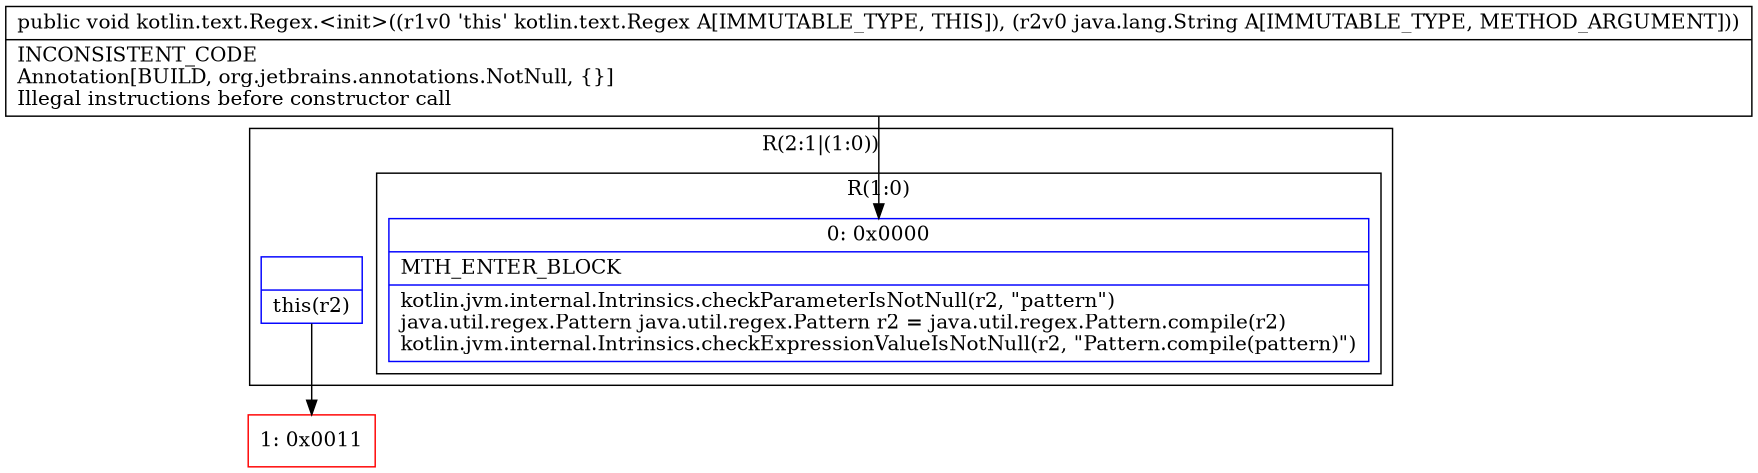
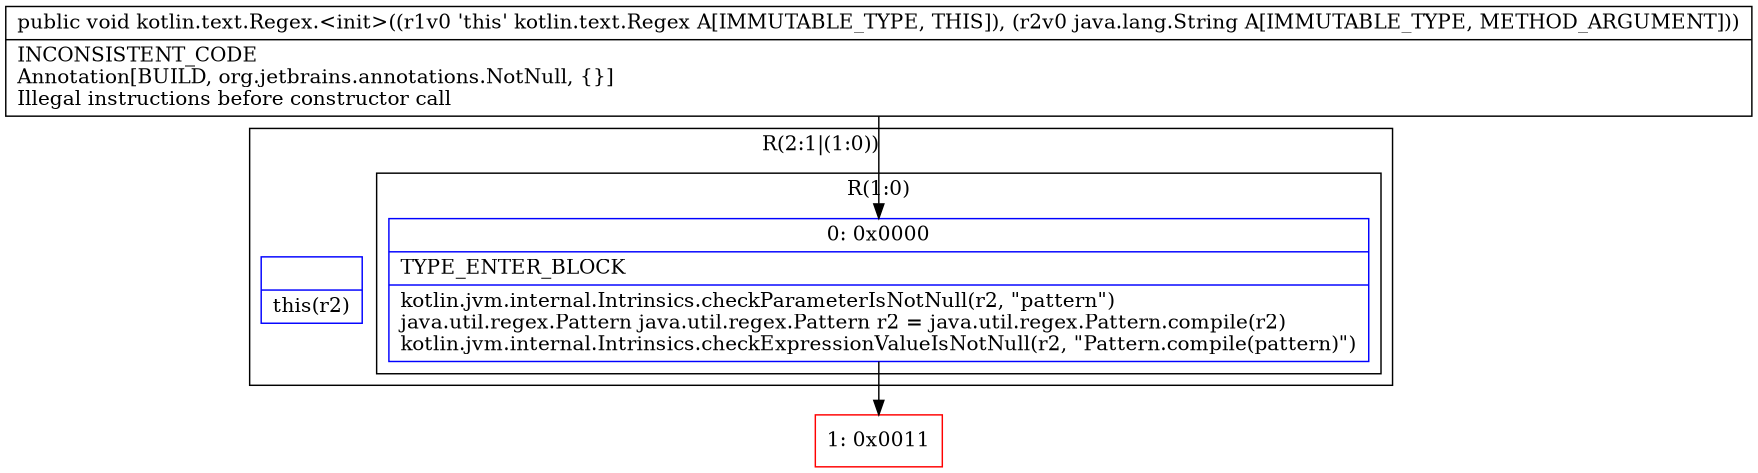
node "0: 0x0000": text "MTH_ENTER_BLOCK" -> "TYPE_ENTER_BLOCK"
edge "this(r2)" -> "1: 0x0011": now "0: 0x0000" -> "1: 0x0011"
